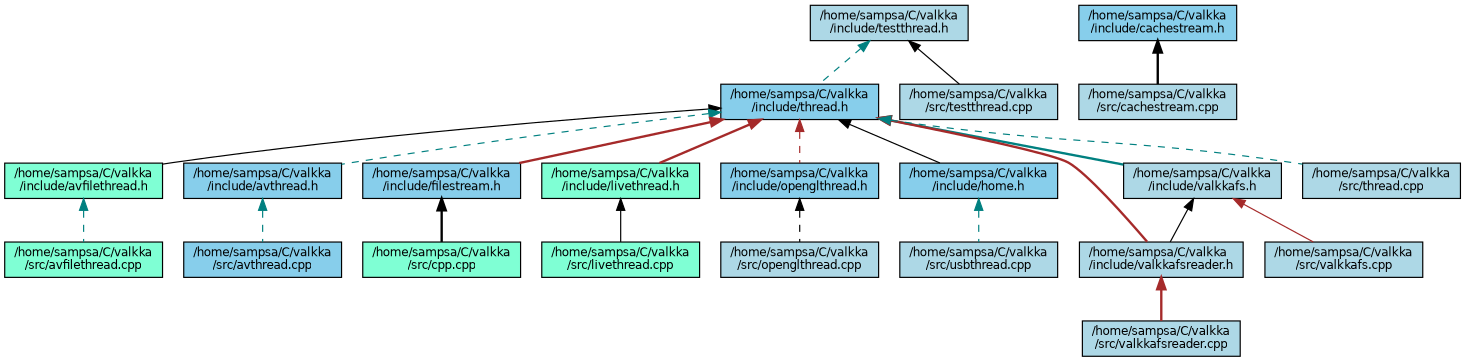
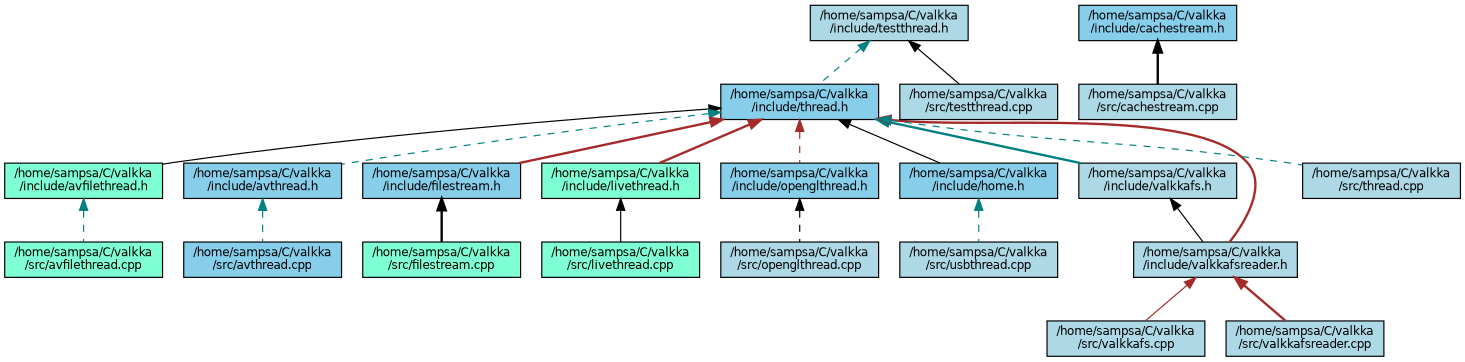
edge "/home/sampsa/C/valkka /src/valkkafs.cpp" -> "/home/sampsa/C/valkka /include/valkkafs.h": now "/home/sampsa/C/valkka /src/valkkafs.cpp" -> "/home/sampsa/C/valkka /include/valkkafsreader.h"
node "/home/sampsa/C/valkka /src/cpp.cpp": label "/home/sampsa/C/valkka /src/cpp.cpp" -> "/home/sampsa/C/valkka /src/filestream.cpp"
